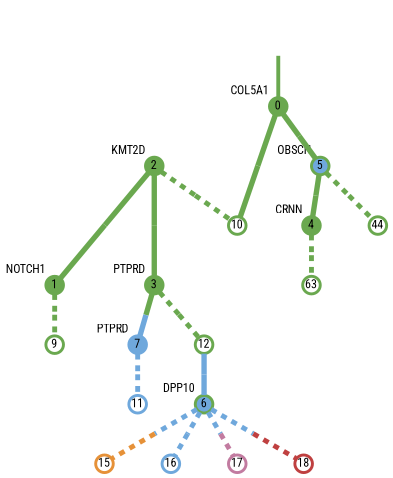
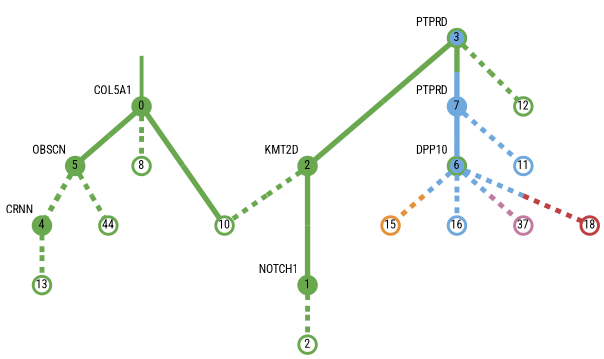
node "8": added
node "5 OBSCN": fillcolor #6fa8dcff -> #6aa84fff
edge "5 OBSCN" -> "4 CRNN": style solid -> dashed
edge "2 KMT2D" -> "3 PTPRD": reversed
node "3 PTPRD": fillcolor #6aa84fff -> #6fa8dcff
node "63": label "63" -> "13"
node "9": label "9" -> "2"
edge "12" -> "6 DPP10": now "7 PTPRD" -> "6 DPP10"
node "17": label "17" -> "37"
